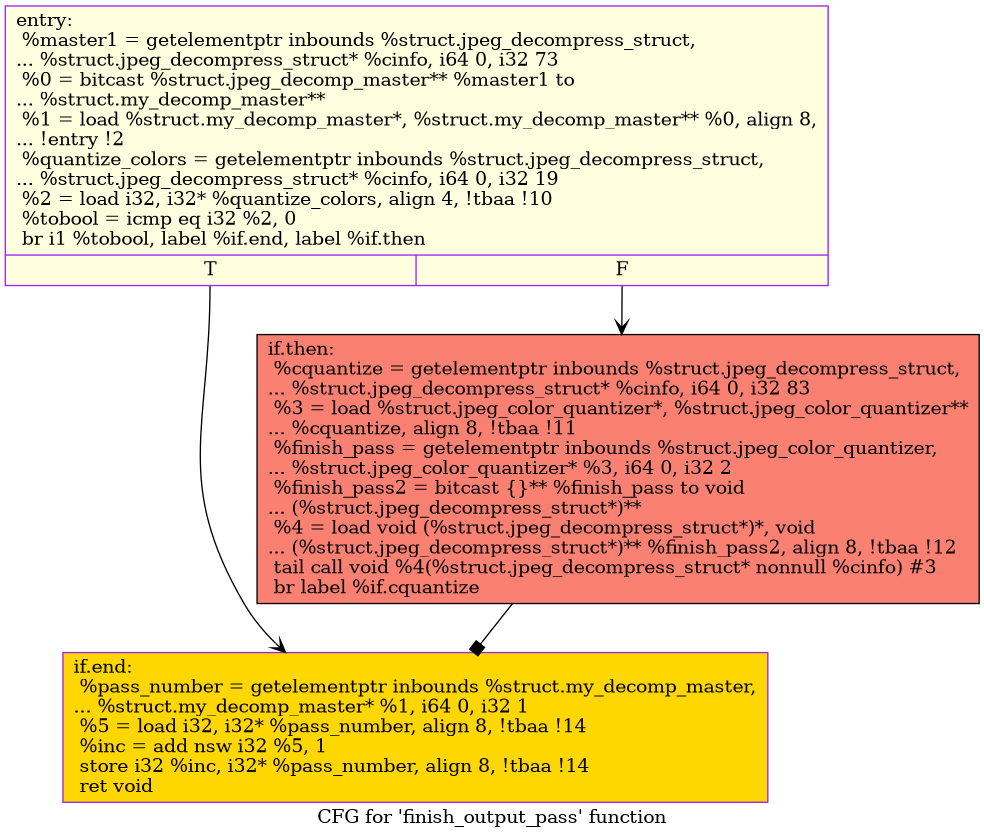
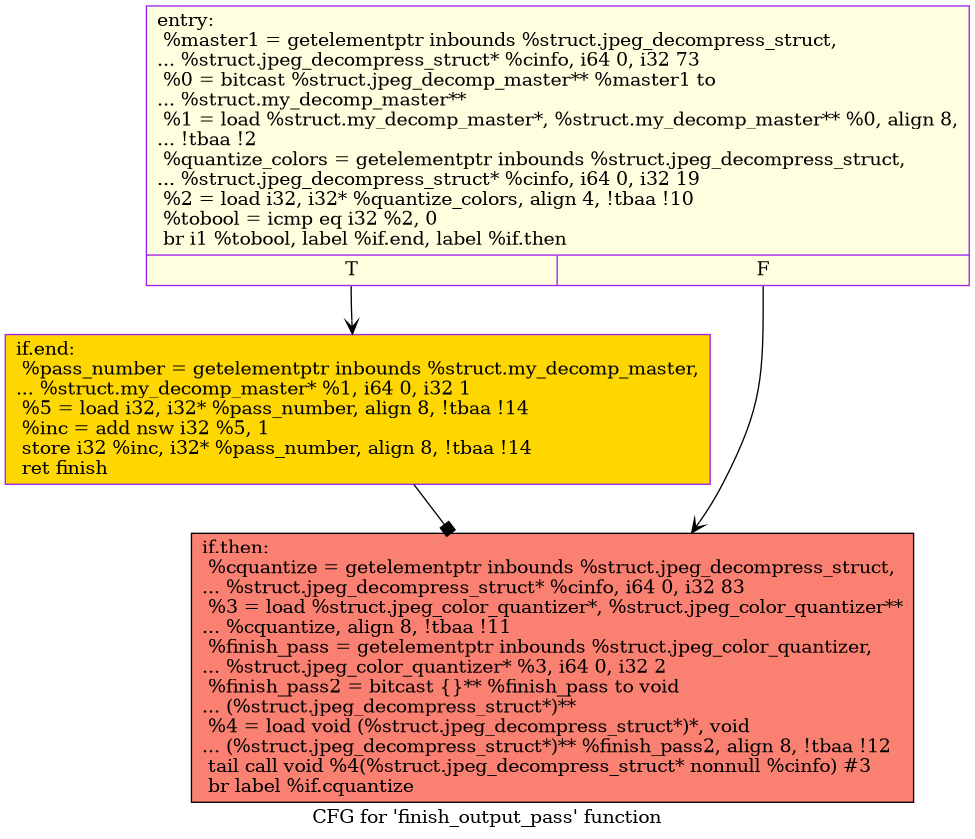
node "entry:": text "... !entry !2" -> "... !tbaa !2"
edge "if.then:" -> "if.end:": reversed
node "if.end:": text "ret void" -> "ret finish"
